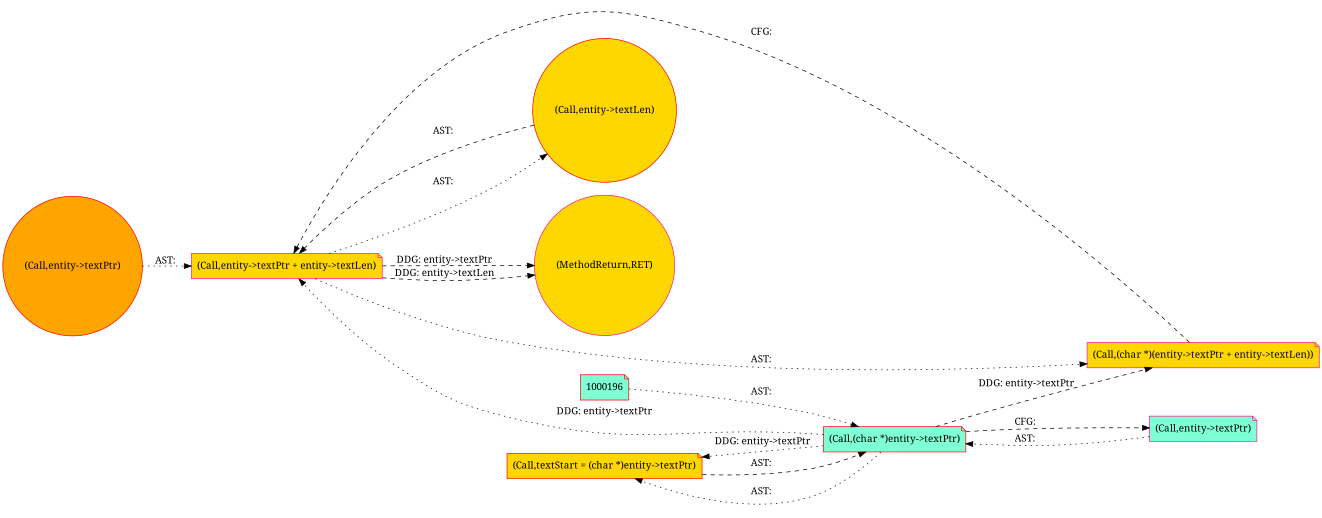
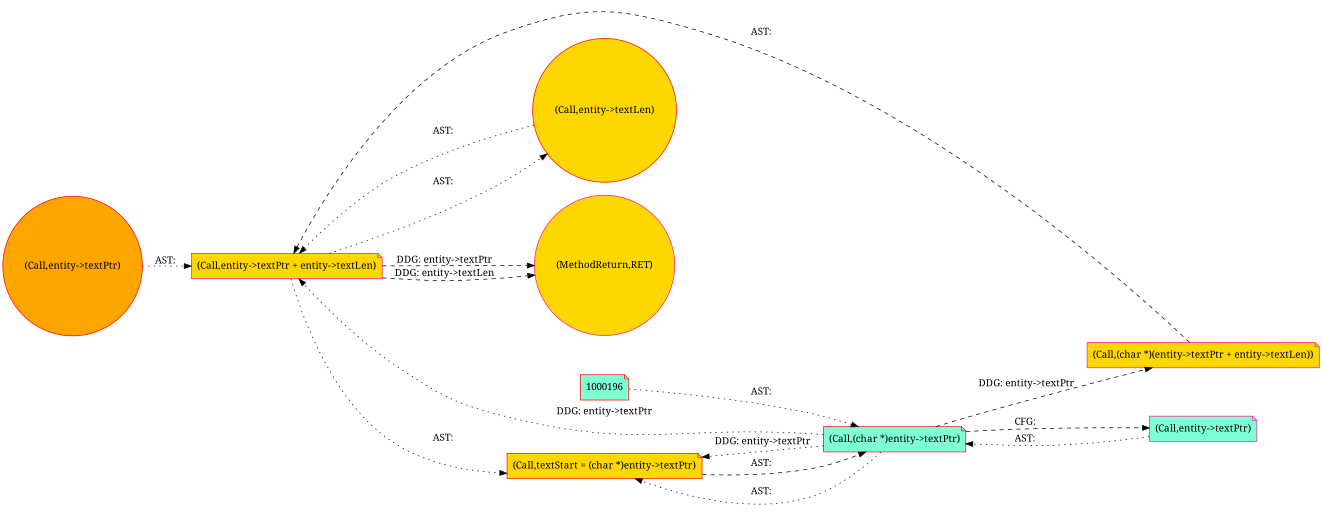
edge "(Call,(char *)(entity->textPtr + entity->textLen))" -> "(Call,entity->textPtr + entity->textLen)": label "CFG: " -> "AST: "
edge "(Call,entity->textLen)" -> "(Call,entity->textPtr + entity->textLen)": style dashed -> dotted
edge "(Call,entity->textPtr + entity->textLen)" -> "(Call,(char *)(entity->textPtr + entity->textLen))": now "(Call,entity->textPtr + entity->textLen)" -> "(Call,textStart = (char *)entity->textPtr)"
